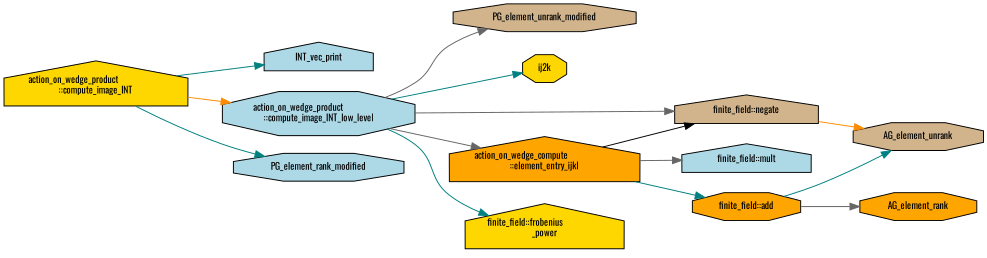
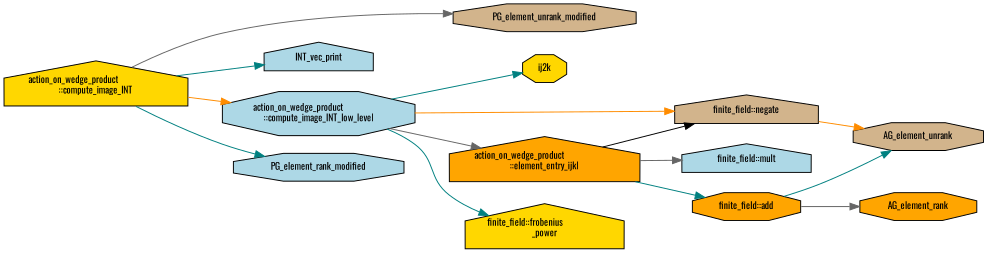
edge "action_on_wedge_product ::compute_image_INT_low_level" -> "PG_element_unrank_modified": now "action_on_wedge_product ::compute_image_INT" -> "PG_element_unrank_modified"
edge "action_on_wedge_product ::compute_image_INT_low_level" -> "finite_field::negate": color gray40 -> darkorange
node "action_on_wedge_compute ::element_entry_ijkl": label "action_on_wedge_compute ::element_entry_ijkl" -> "action_on_wedge_product ::element_entry_ijkl"
